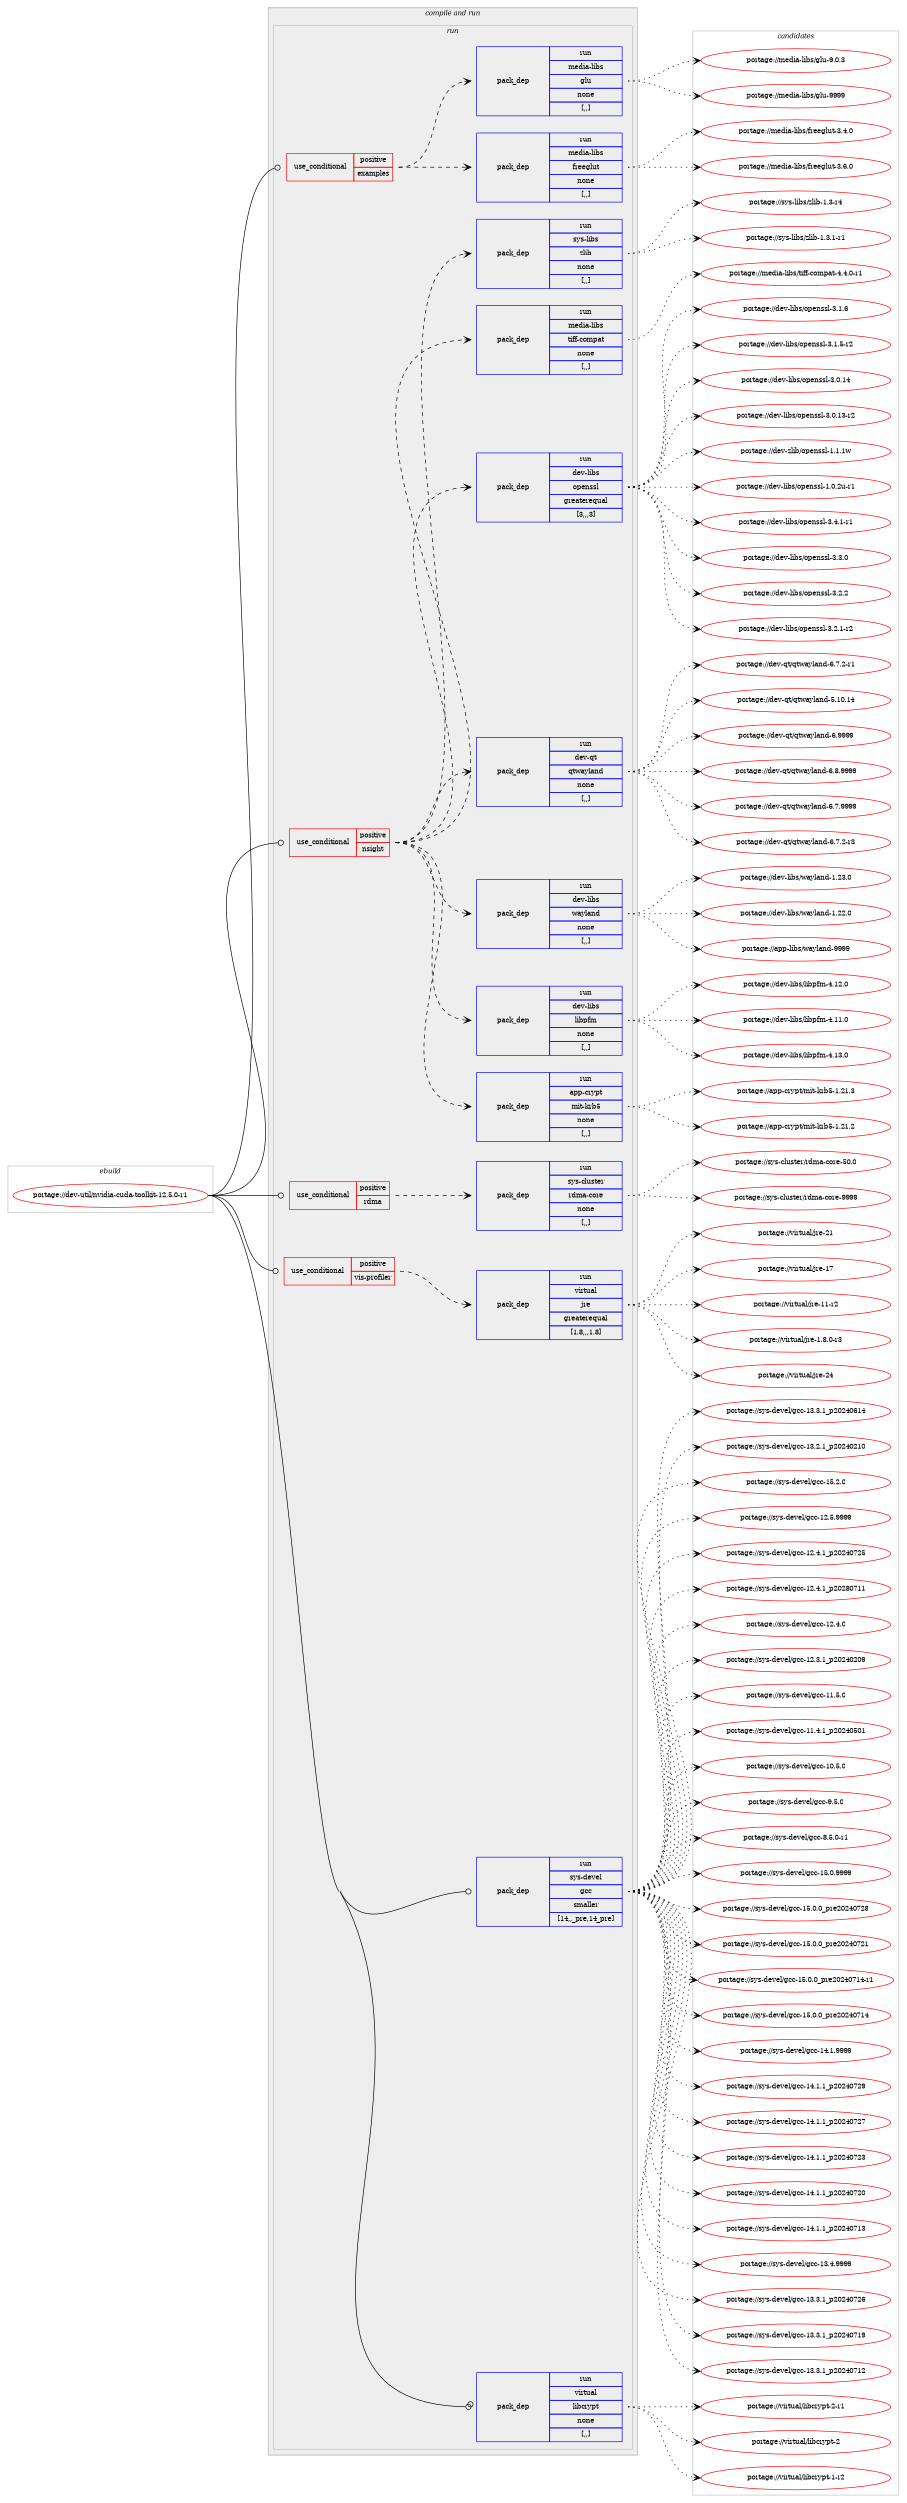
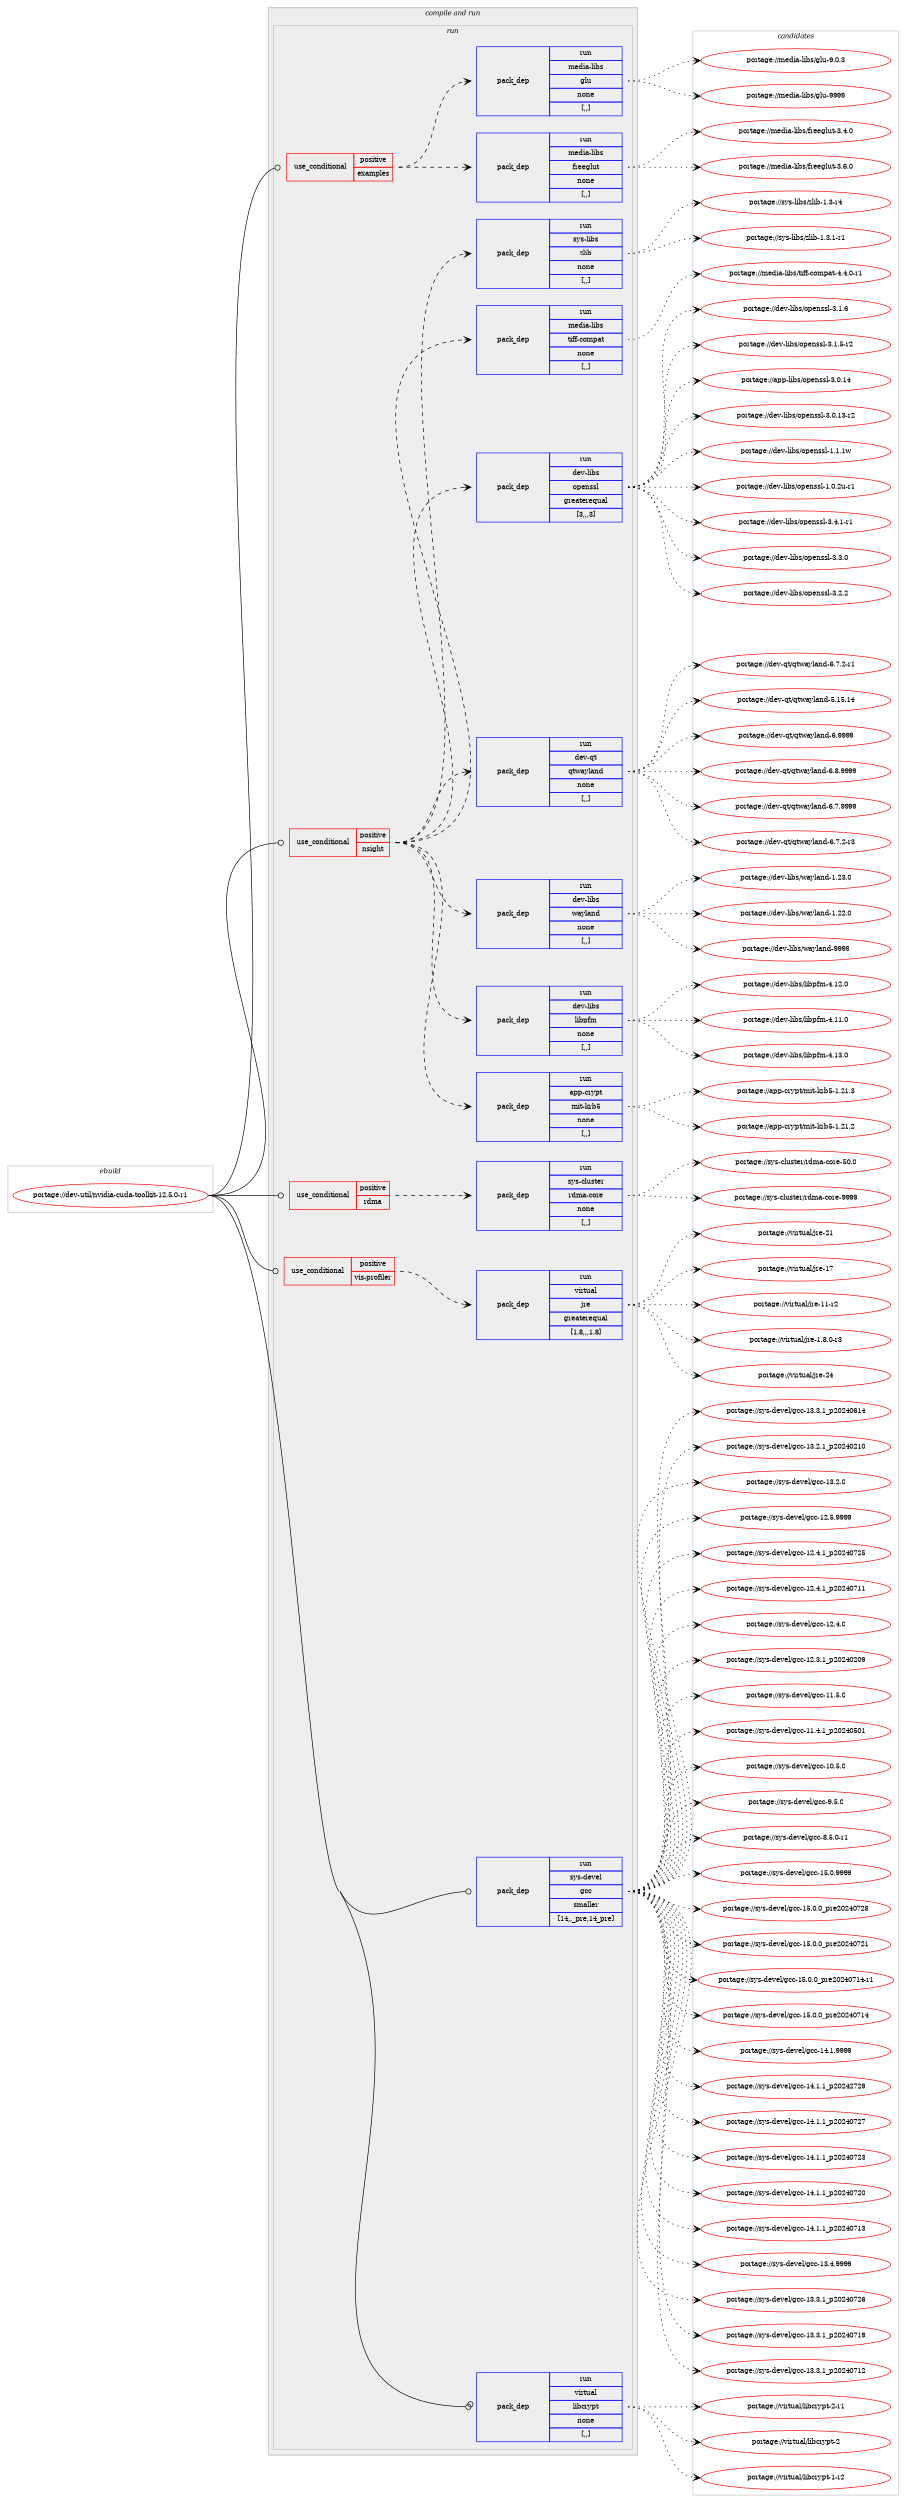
node "portage://dev-libs/openssl-3.0.14": label "portage://dev-libs/openssl-3.0.14" -> "portage://app-libs/openssl-3.0.14"
node "portage://dev-zlib/openssl-1.1.1w": label "portage://dev-zlib/openssl-1.1.1w" -> "portage://dev-libs/openssl-1.1.1w"
node "portage://dev-libs/openssl-3.2.1-r2": removed
node "portage://dev-qt/qtwayland-5.10.14": label "portage://dev-qt/qtwayland-5.10.14" -> "portage://dev-qt/qtwayland-5.15.14"
node "portage://app-libs/wayland-9999": label "portage://app-libs/wayland-9999" -> "portage://dev-libs/wayland-9999"
node "portage://sys-devel/gcc-15.2.0": label "portage://sys-devel/gcc-15.2.0" -> "portage://sys-devel/gcc-13.2.0"
node "portage://sys-devel/gcc-12.4.1_p20280711": label "portage://sys-devel/gcc-12.4.1_p20280711" -> "portage://sys-devel/gcc-12.4.1_p20240711"
node "portage://sys-devel/gcc-14.1.1_p20240729": label "portage://sys-devel/gcc-14.1.1_p20240729" -> "portage://sys-devel/gcc-14.1.1_p20242729"
